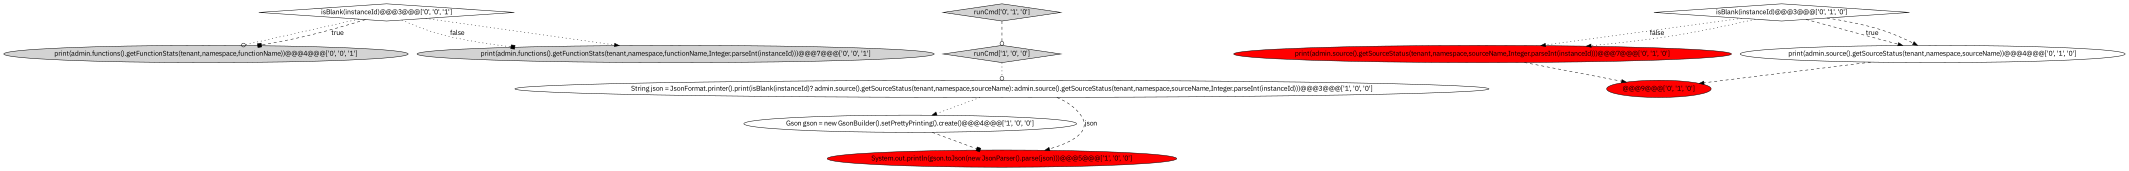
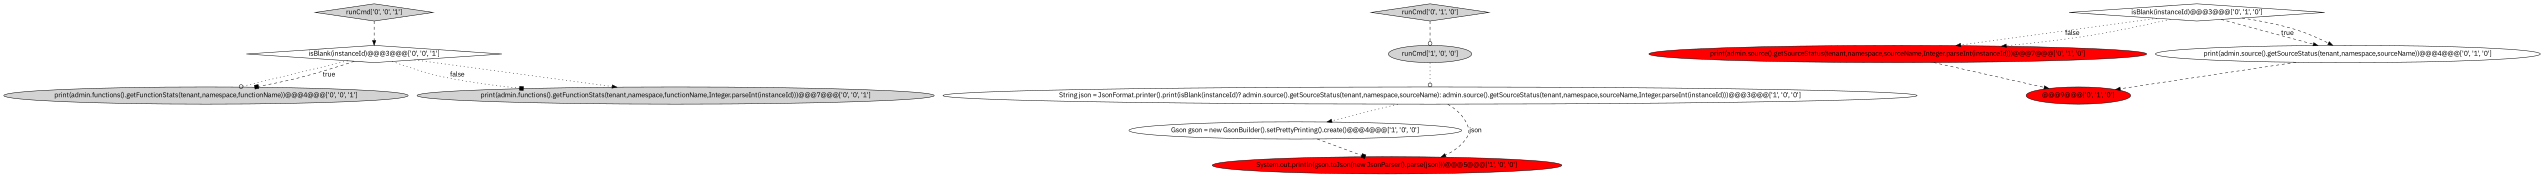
node "runCmd['0', '0', '1']": added
node "runCmd['1', '0', '0']": shape diamond -> ellipse
